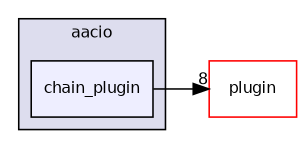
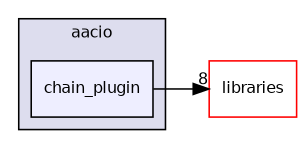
node "plugin": label "plugin" -> "libraries"
